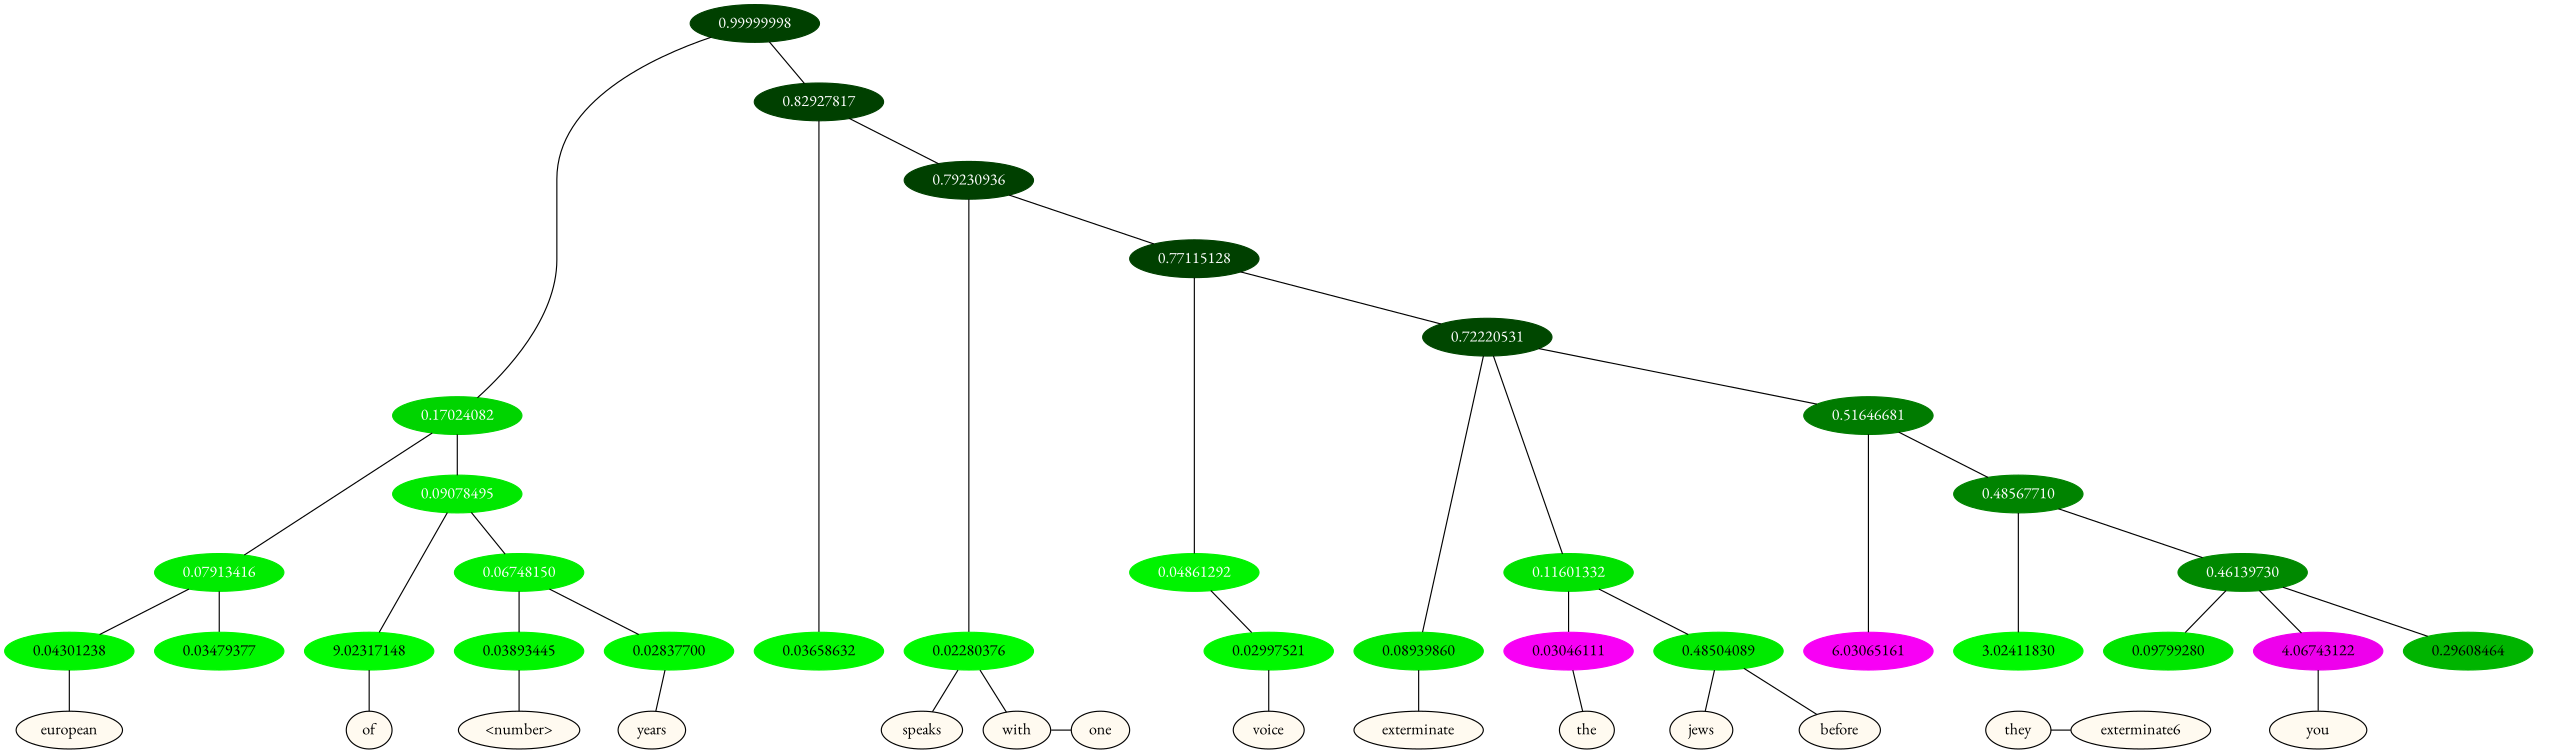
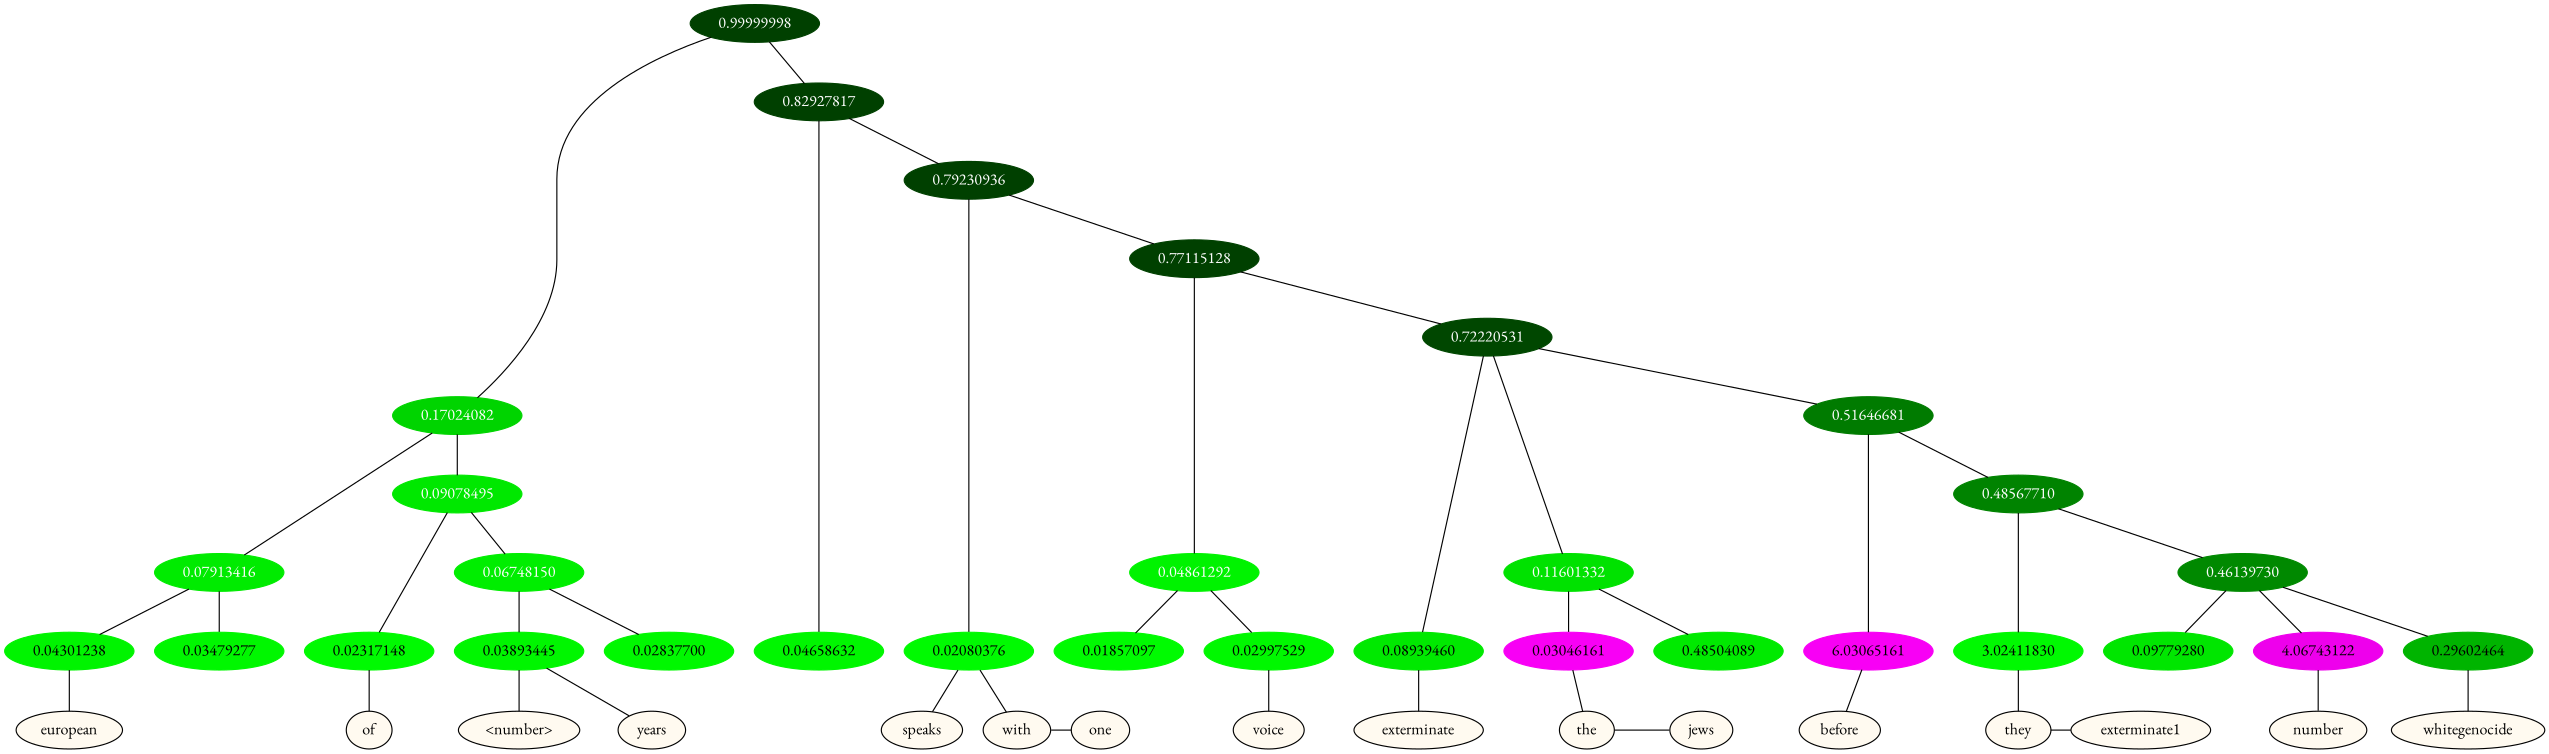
node "0.03479377": label "0.03479377" -> "0.03479277"
node "9.02317148": label "9.02317148" -> "0.02317148"
node "0.03658632": label "0.03658632" -> "0.04658632"
node "0.02280376": label "0.02280376" -> "0.02080376"
node "0.01857097": added
node "0.02997521": label "0.02997521" -> "0.02997529"
node "0.08939860": label "0.08939860" -> "0.08939460"
node "0.03046111": label "0.03046111" -> "0.03046161"
node "0.09799280": label "0.09799280" -> "0.09779280"
node "0.29608464": label "0.29608464" -> "0.29602464"
edge "0.02837700" -- "years": now "0.03893445" -- "years"
edge "0.48504089" -- "jews": now "the" -- "jews"
edge "0.48504089" -- "before": now "6.03065161" -- "before"
edge "3.02411830" -- "they": added
node "exterminate6": label "exterminate6" -> "exterminate1"
node "you": label "you" -> "number"
node "whitegenocide": added
